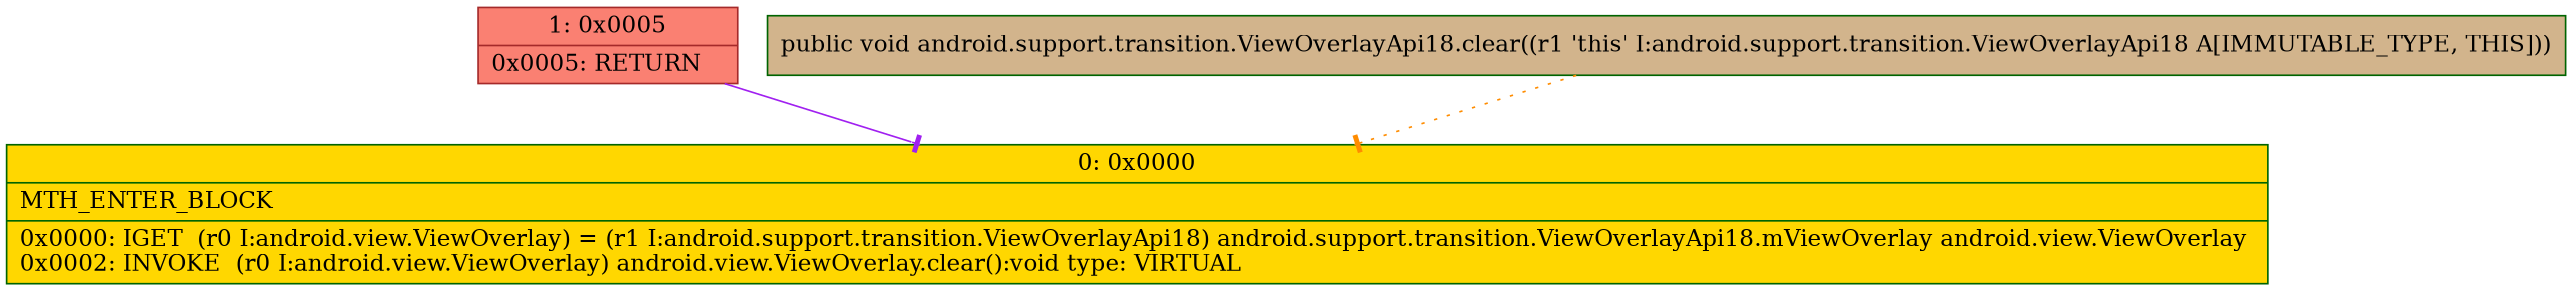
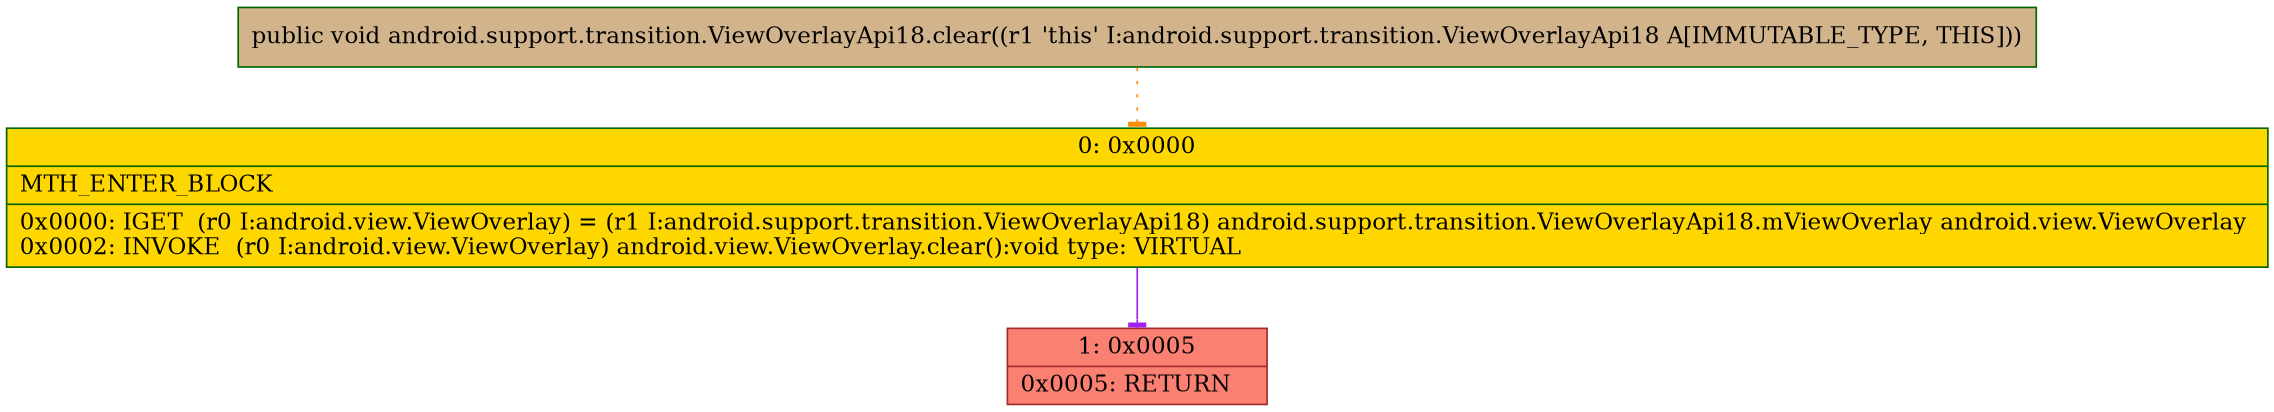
edge "1: 0x0005" -> "0: 0x0000": reversed
